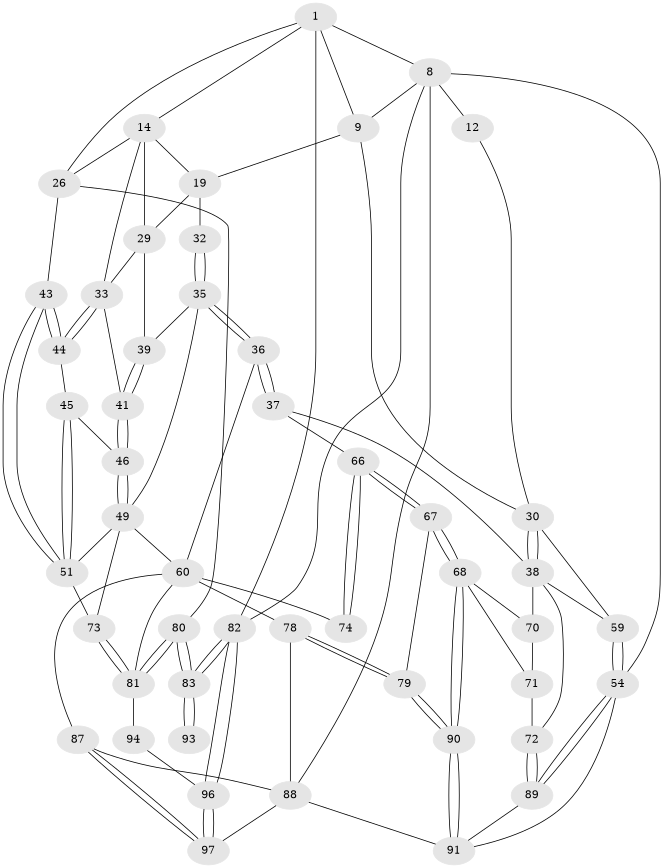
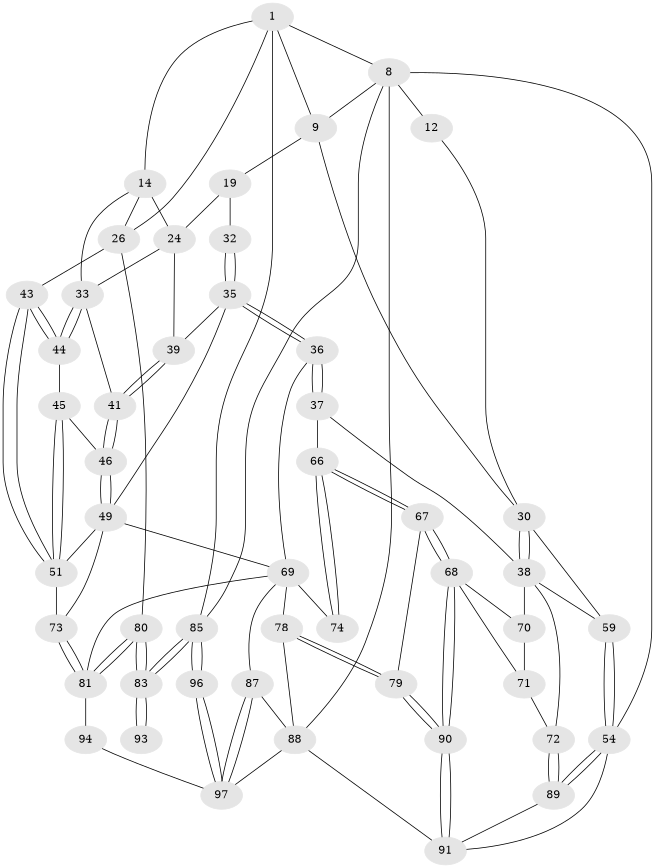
edge "14" -- "19": removed
node "29": label "29" -> "24"
node "60": label "60" -> "69"
node "82": label "82" -> "85"
edge "94" -- "96": now "94" -- "97"
